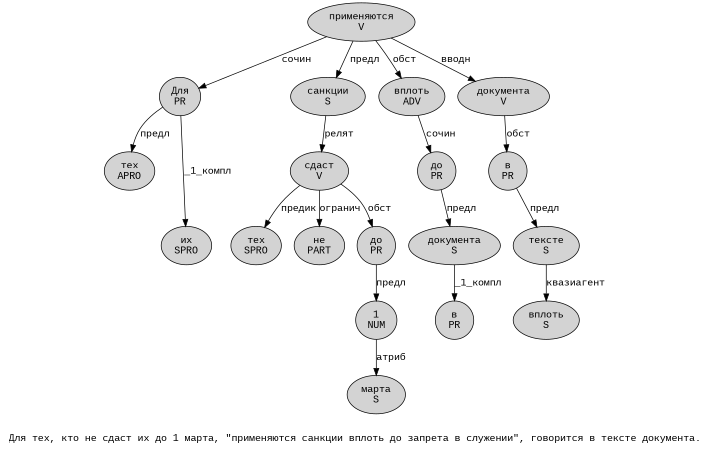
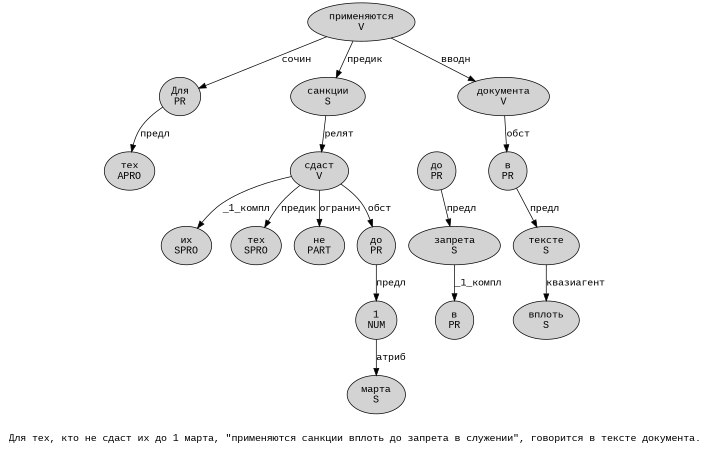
edge "применяются V" -> "санкции S": label "предл" -> "предик"
node "вплоть ADV": removed
edge "Для PR" -> "их SPRO": now "сдаст V" -> "их SPRO"
node "документа S": label "документа S" -> "запрета S"
